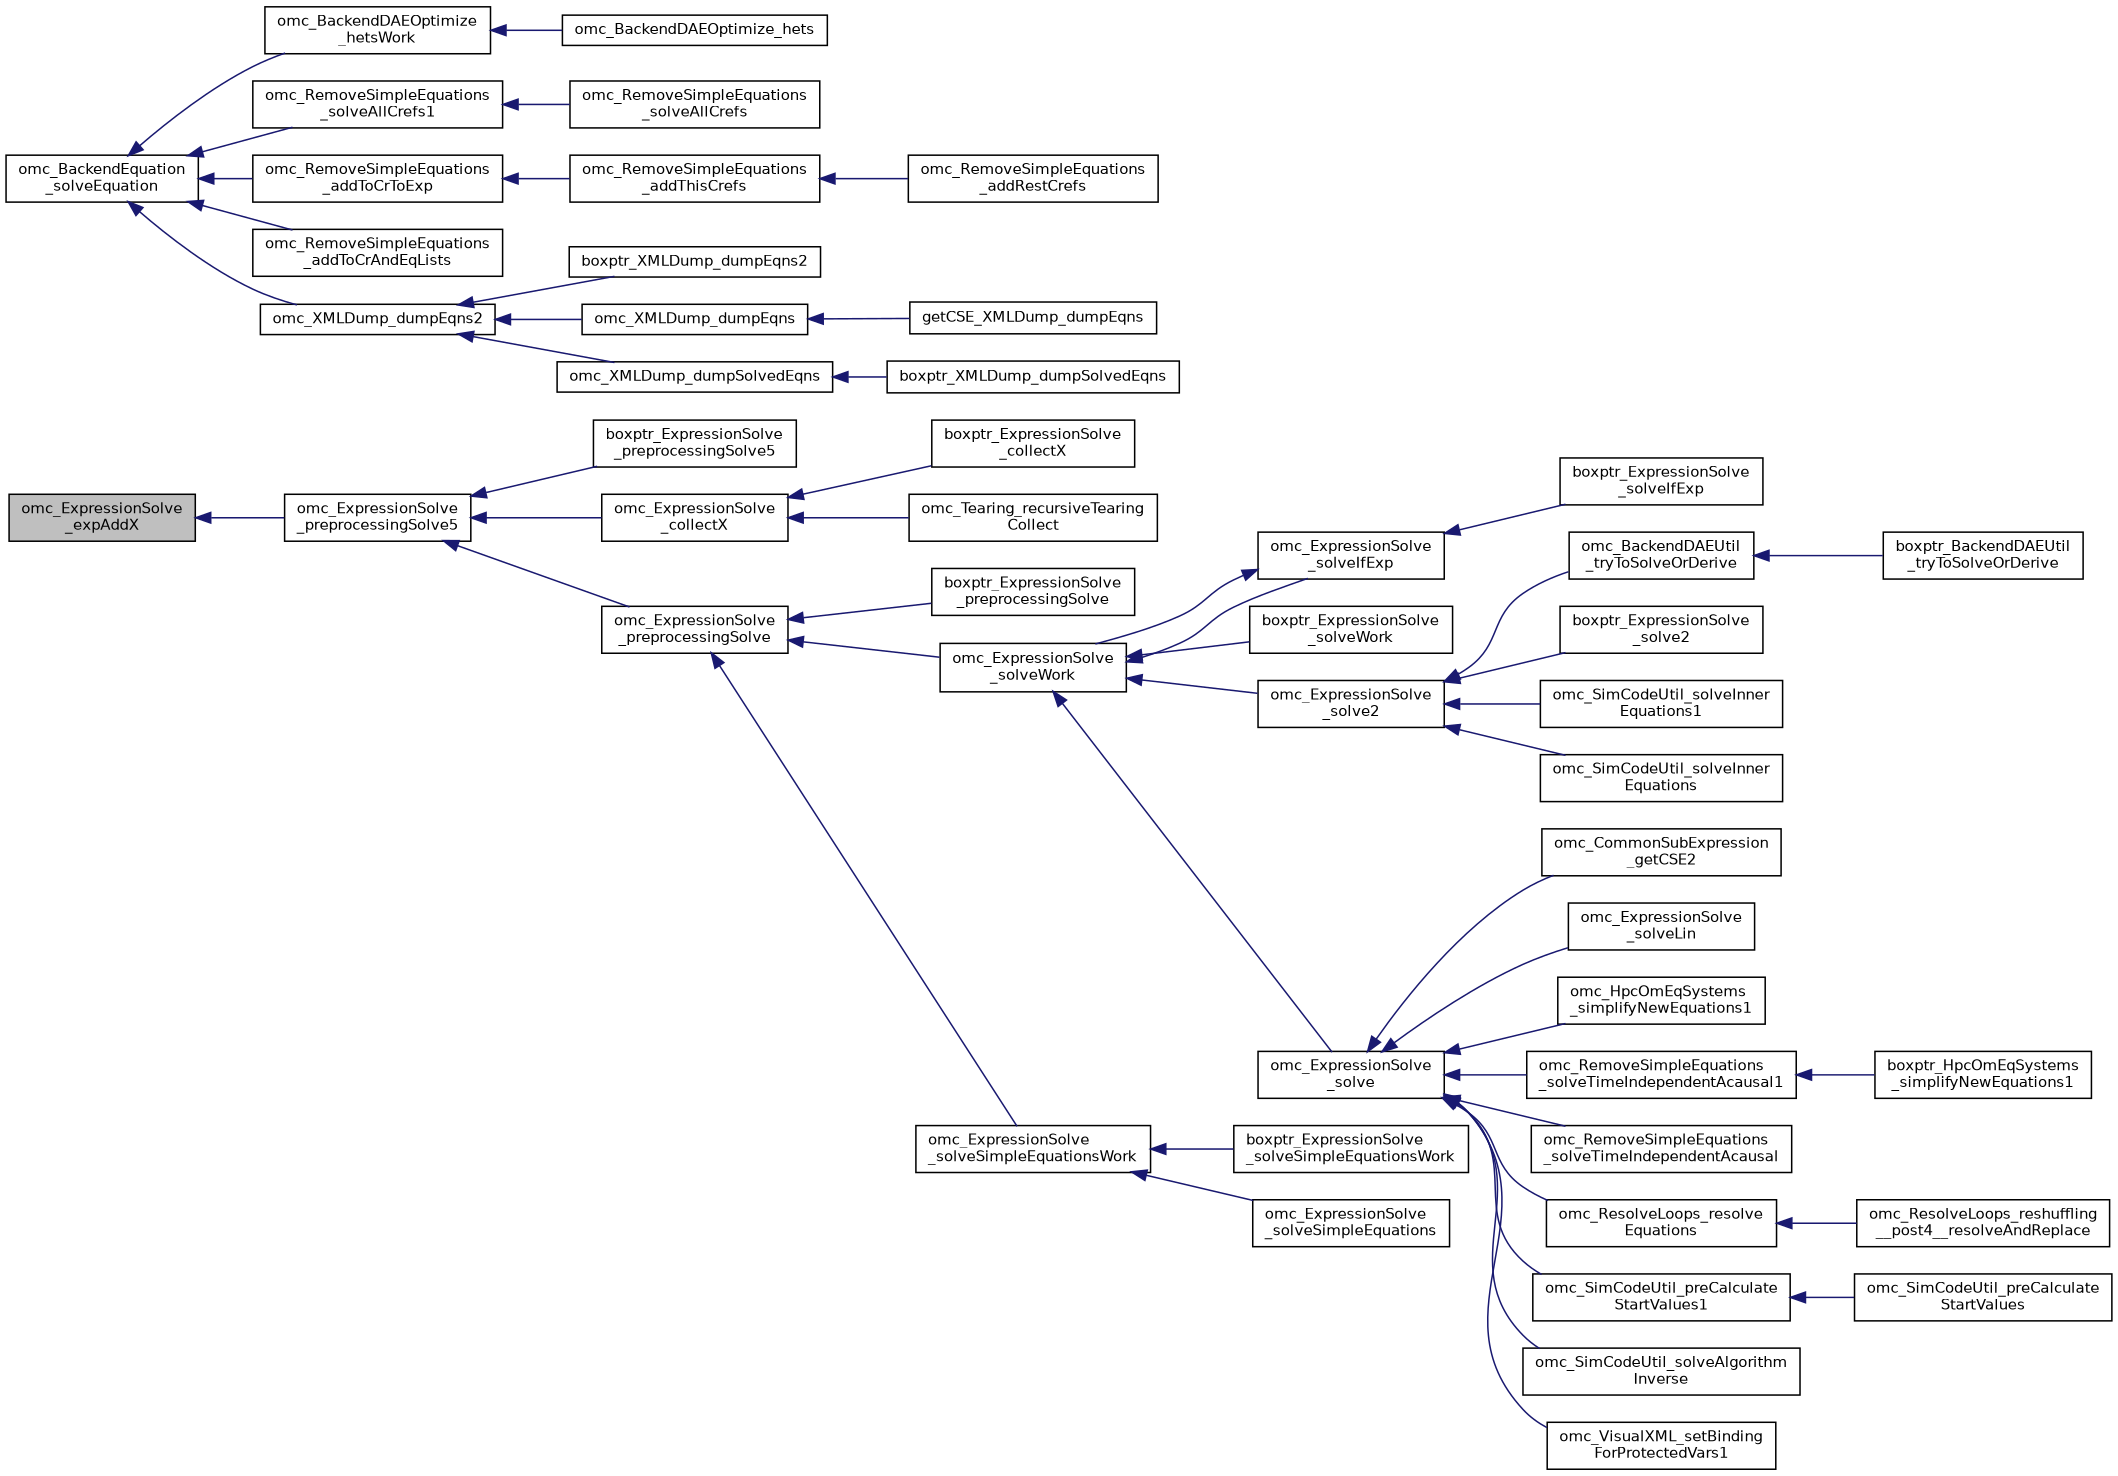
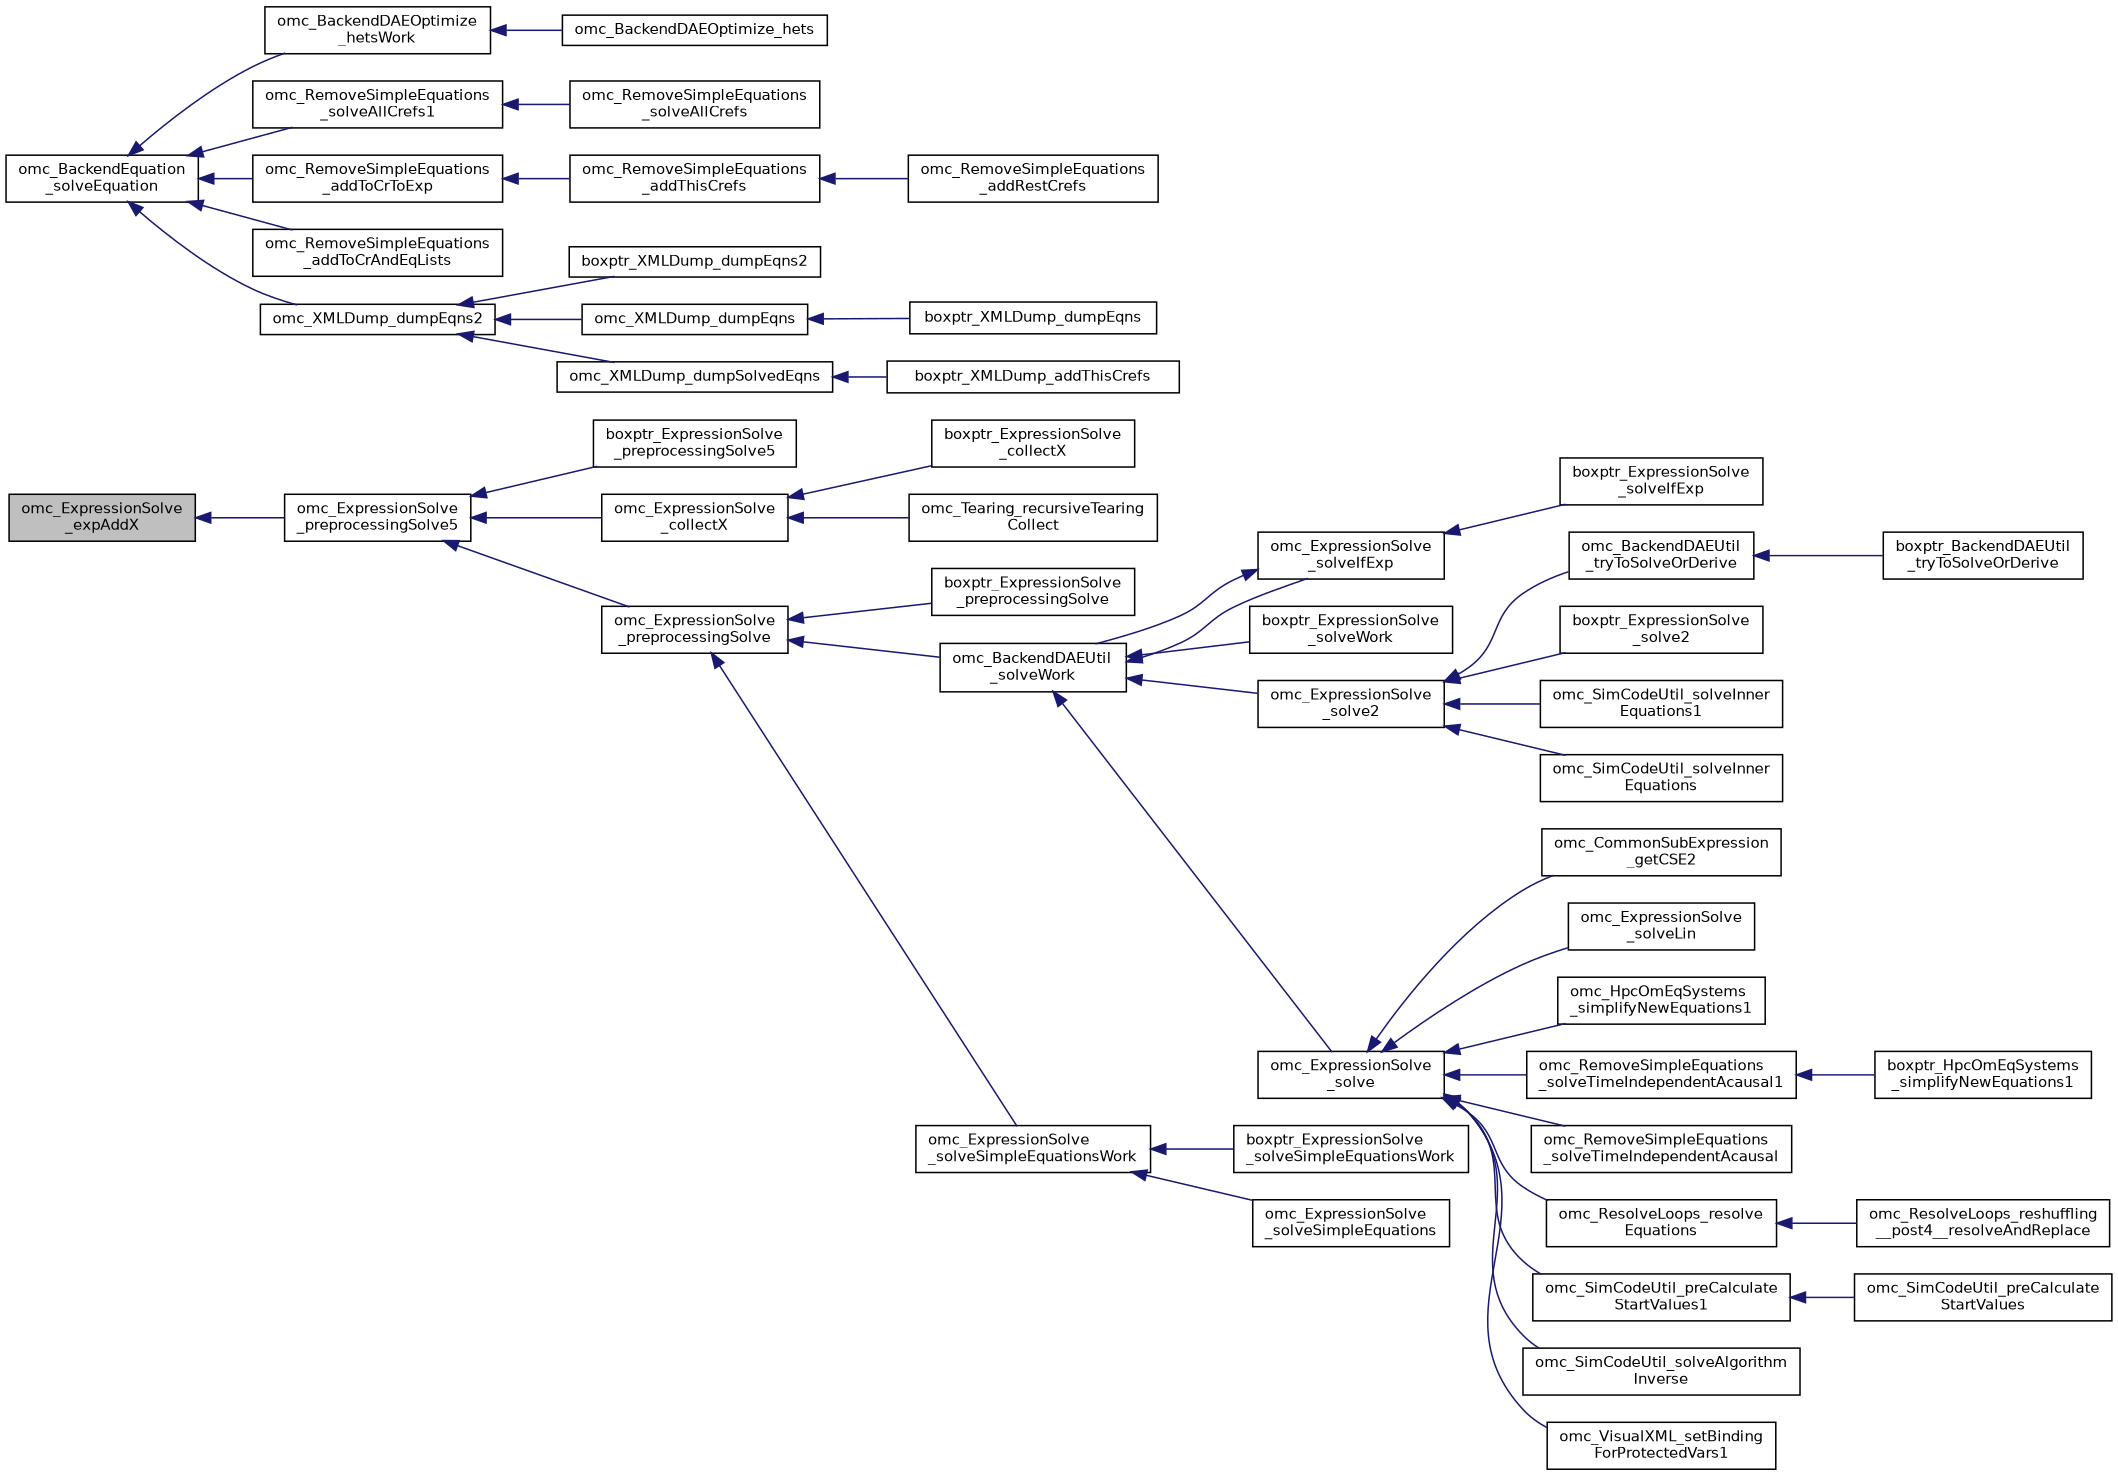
node "getCSE_XMLDump_dumpEqns": label "getCSE_XMLDump_dumpEqns" -> "boxptr_XMLDump_dumpEqns"
node "boxptr_XMLDump_dumpSolvedEqns": label "boxptr_XMLDump_dumpSolvedEqns" -> "boxptr_XMLDump_addThisCrefs"
node "omc_ExpressionSolve _solveWork": label "omc_ExpressionSolve _solveWork" -> "omc_BackendDAEUtil _solveWork"
